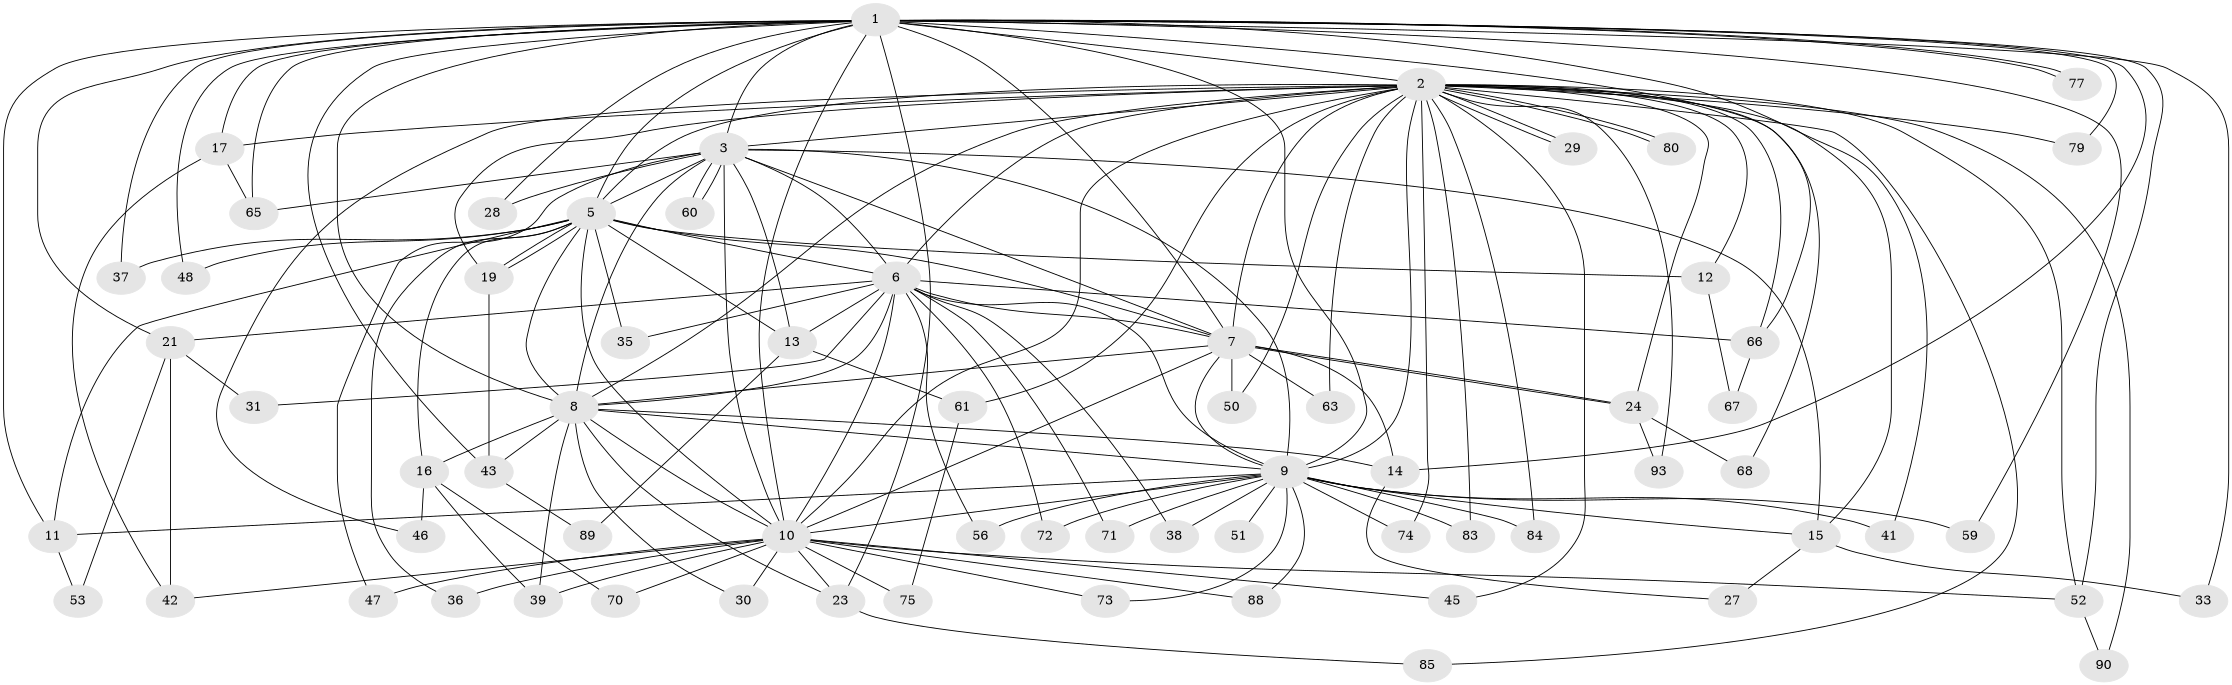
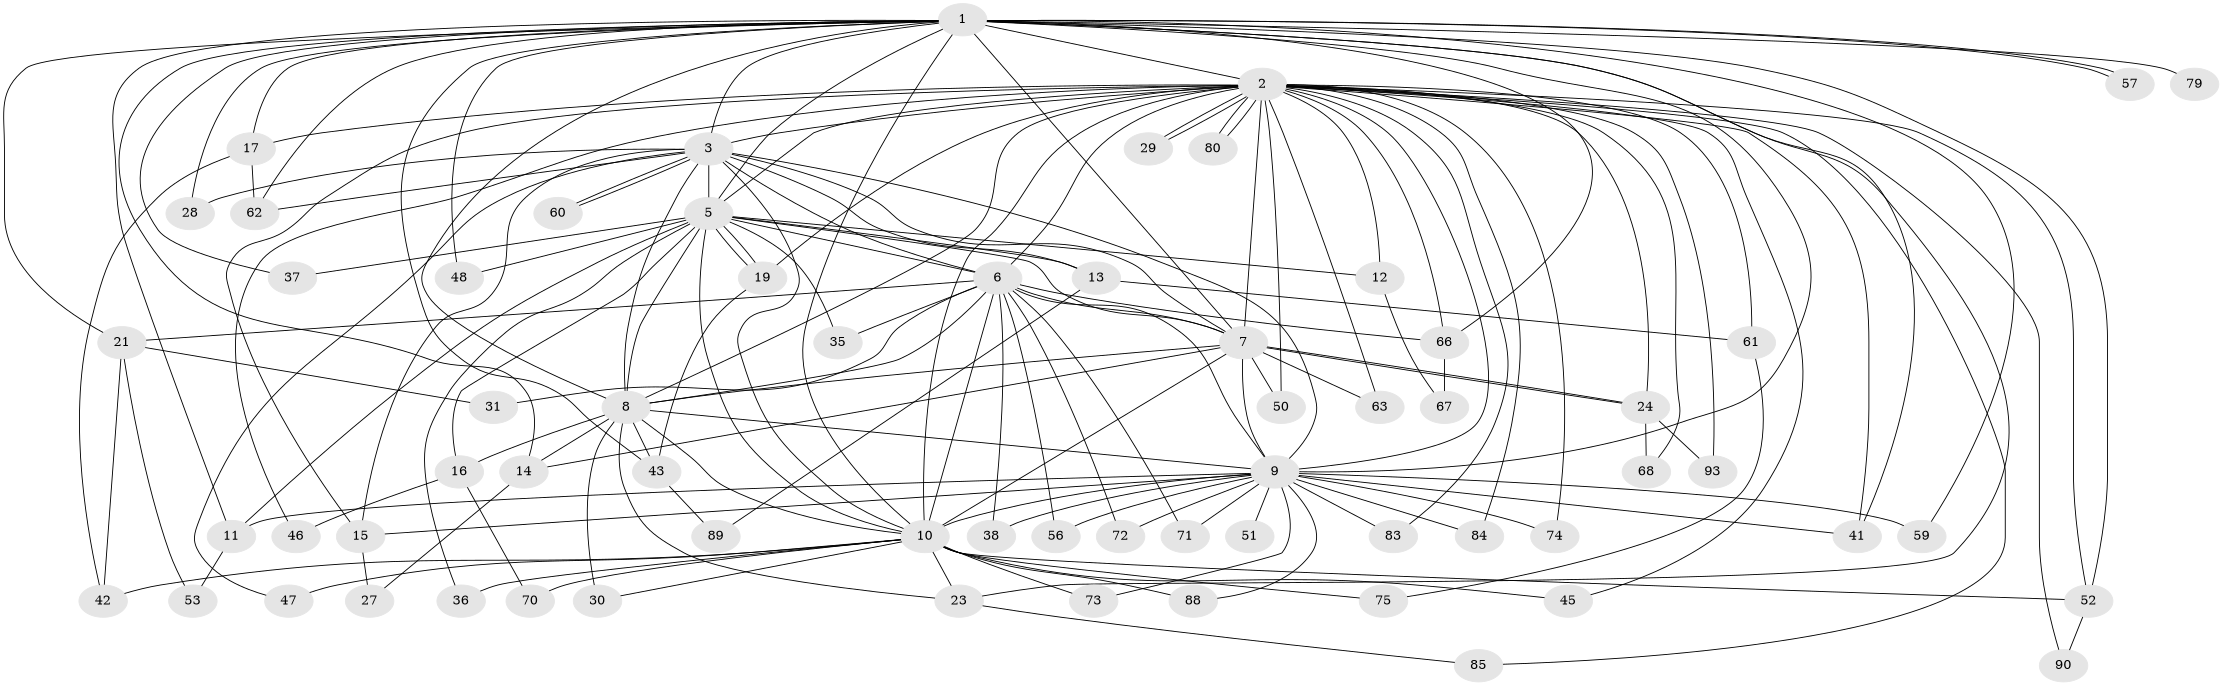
node "77": label "77" -> "57"
edge "2" -- "79": now "2" -- "41"
node "65": label "65" -> "62"
edge "6" -- "13": removed
node "39": removed
node "33": removed
